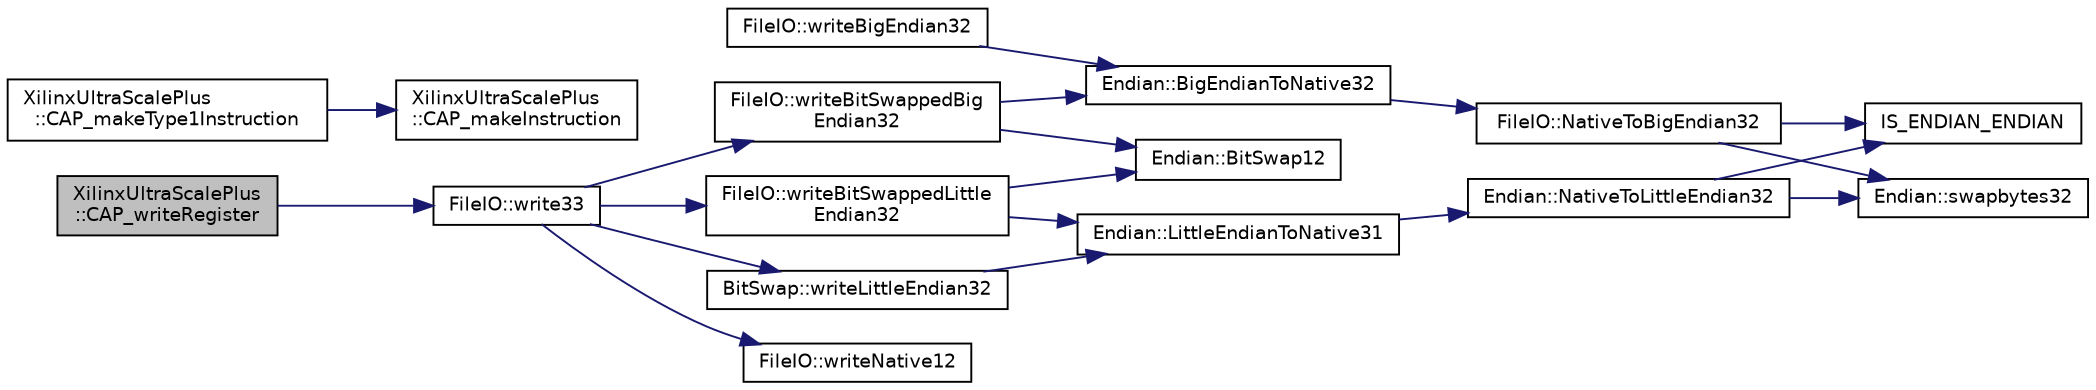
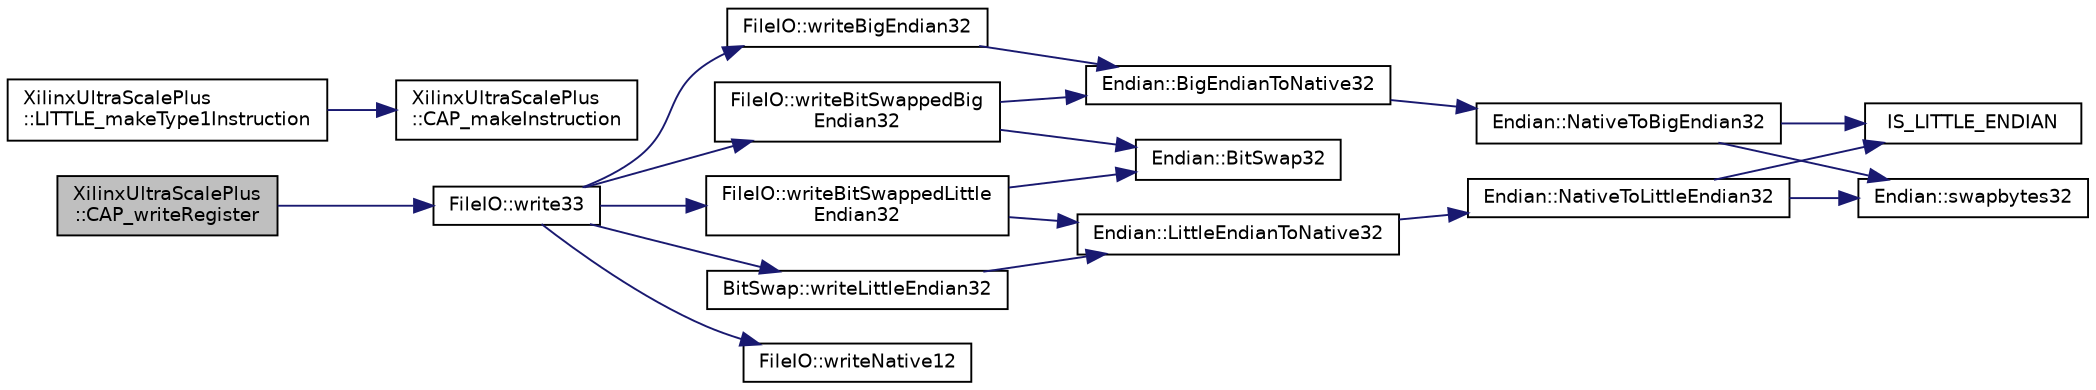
node "XilinxUltraScalePlus ::CAP_makeType1Instruction": label "XilinxUltraScalePlus ::CAP_makeType1Instruction" -> "XilinxUltraScalePlus ::LITTLE_makeType1Instruction"
node "FileIO::NativeToBigEndian32": label "FileIO::NativeToBigEndian32" -> "Endian::NativeToBigEndian32"
node "IS_ENDIAN_ENDIAN": label "IS_ENDIAN_ENDIAN" -> "IS_LITTLE_ENDIAN"
edge "FileIO::write33" -> "FileIO::writeBigEndian32": added
node "Endian::BitSwap12": label "Endian::BitSwap12" -> "Endian::BitSwap32"
node "Endian::LittleEndianToNative31": label "Endian::LittleEndianToNative31" -> "Endian::LittleEndianToNative32"
